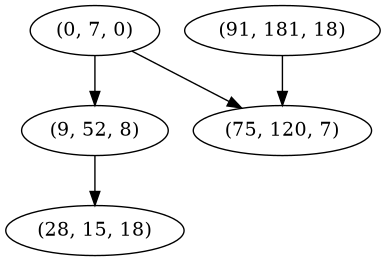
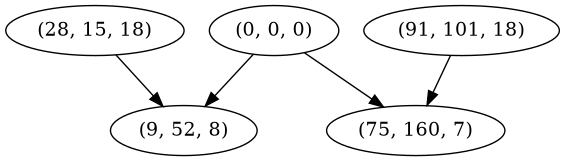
node "(0, 7, 0)": label "(0, 7, 0)" -> "(0, 0, 0)"
node "(91, 181, 18)": label "(91, 181, 18)" -> "(91, 101, 18)"
node "(75, 120, 7)": label "(75, 120, 7)" -> "(75, 160, 7)"
edge "(9, 52, 8)" -> "(28, 15, 18)": reversed
